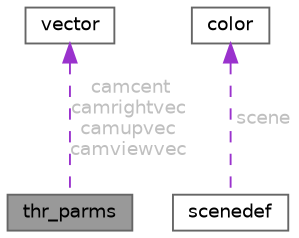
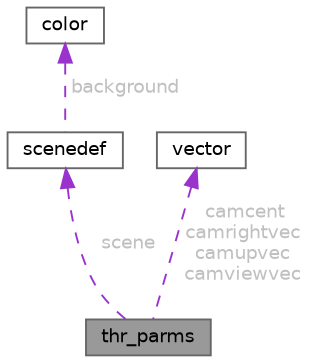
edge "scenedef" -> "color": label " scene" -> " background"
edge "thr_parms" -> "scenedef": added, label "scene"
